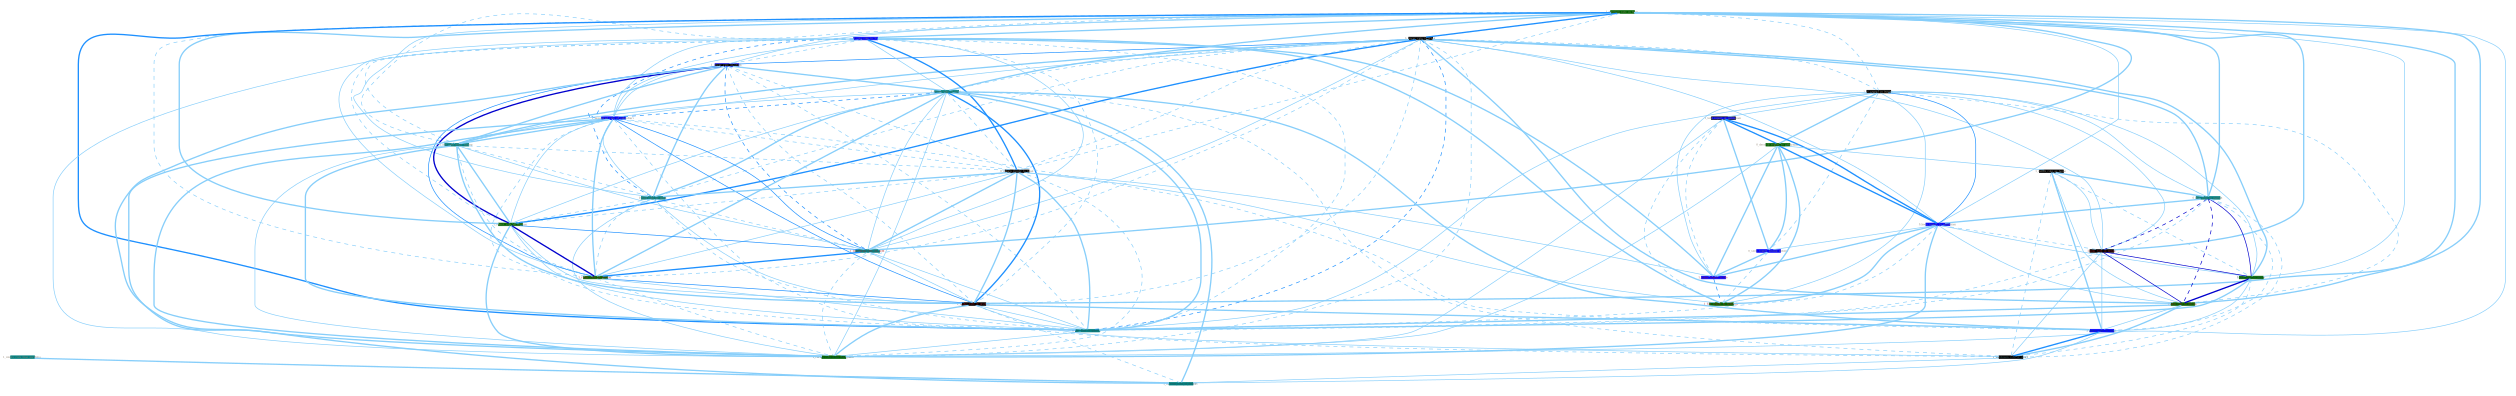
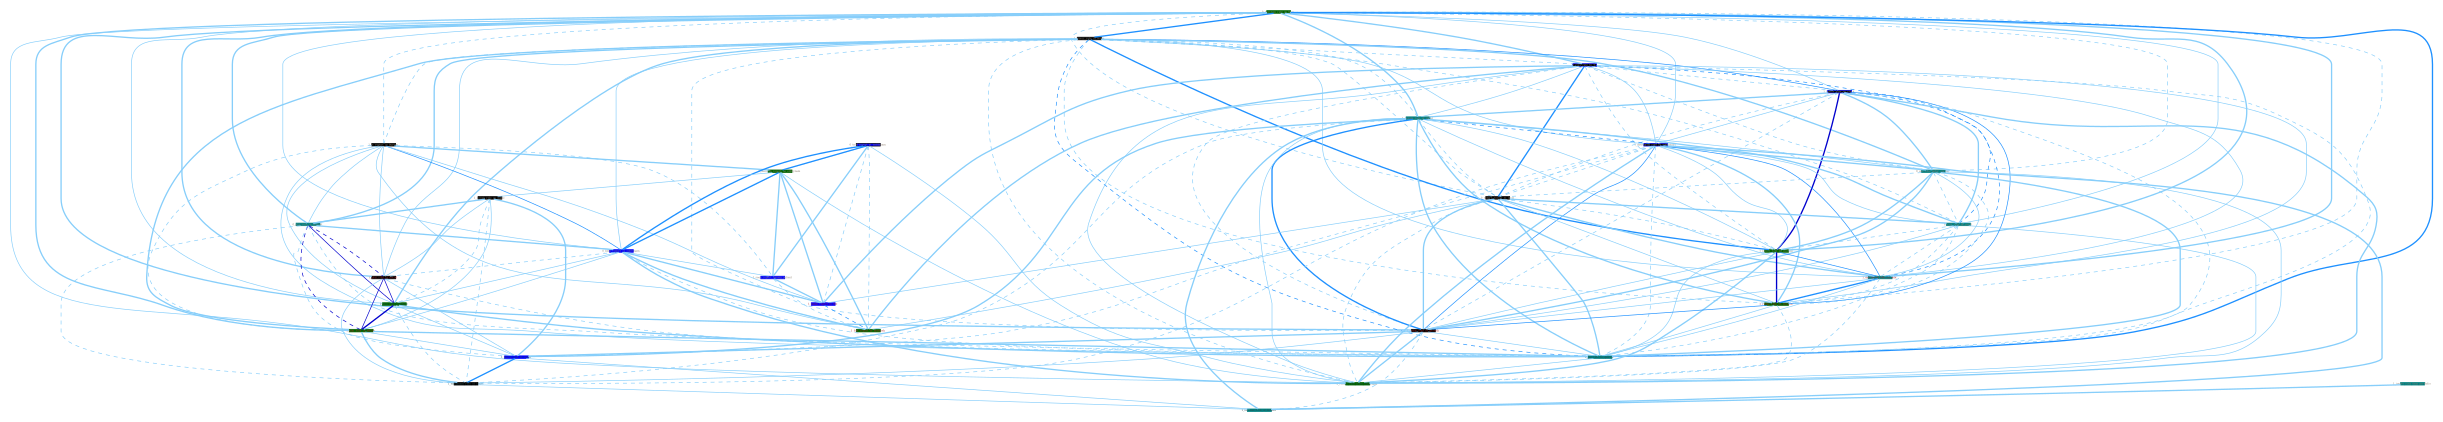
node "0_rais_rate_to_%": fillcolor blue -> black
edge "0_lower_rate_in_week" -- "0_rais_rate_to_%": added
edge "1_is_report_in_bureau" -- "0_told_report_at_entitynam": removed
node "1_downgrad_rate_of_subsidiari": fillcolor blue -> black
